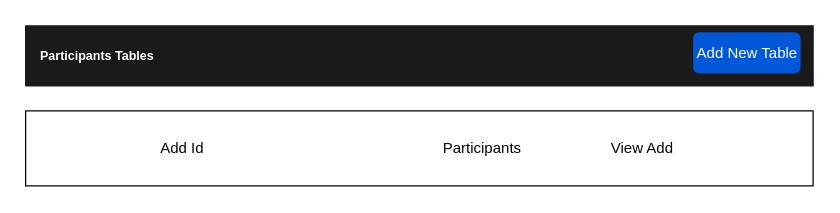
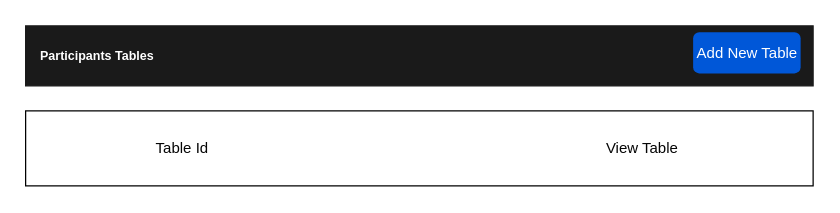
node "Add Id": label "Add Id" -> "Table Id"
node "Participants": removed
node "View Add": label "View Add" -> "View Table"
